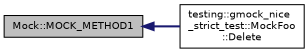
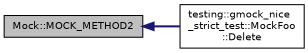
node "Mock::MOCK_METHOD1": label "Mock::MOCK_METHOD1" -> "Mock::MOCK_METHOD2"
